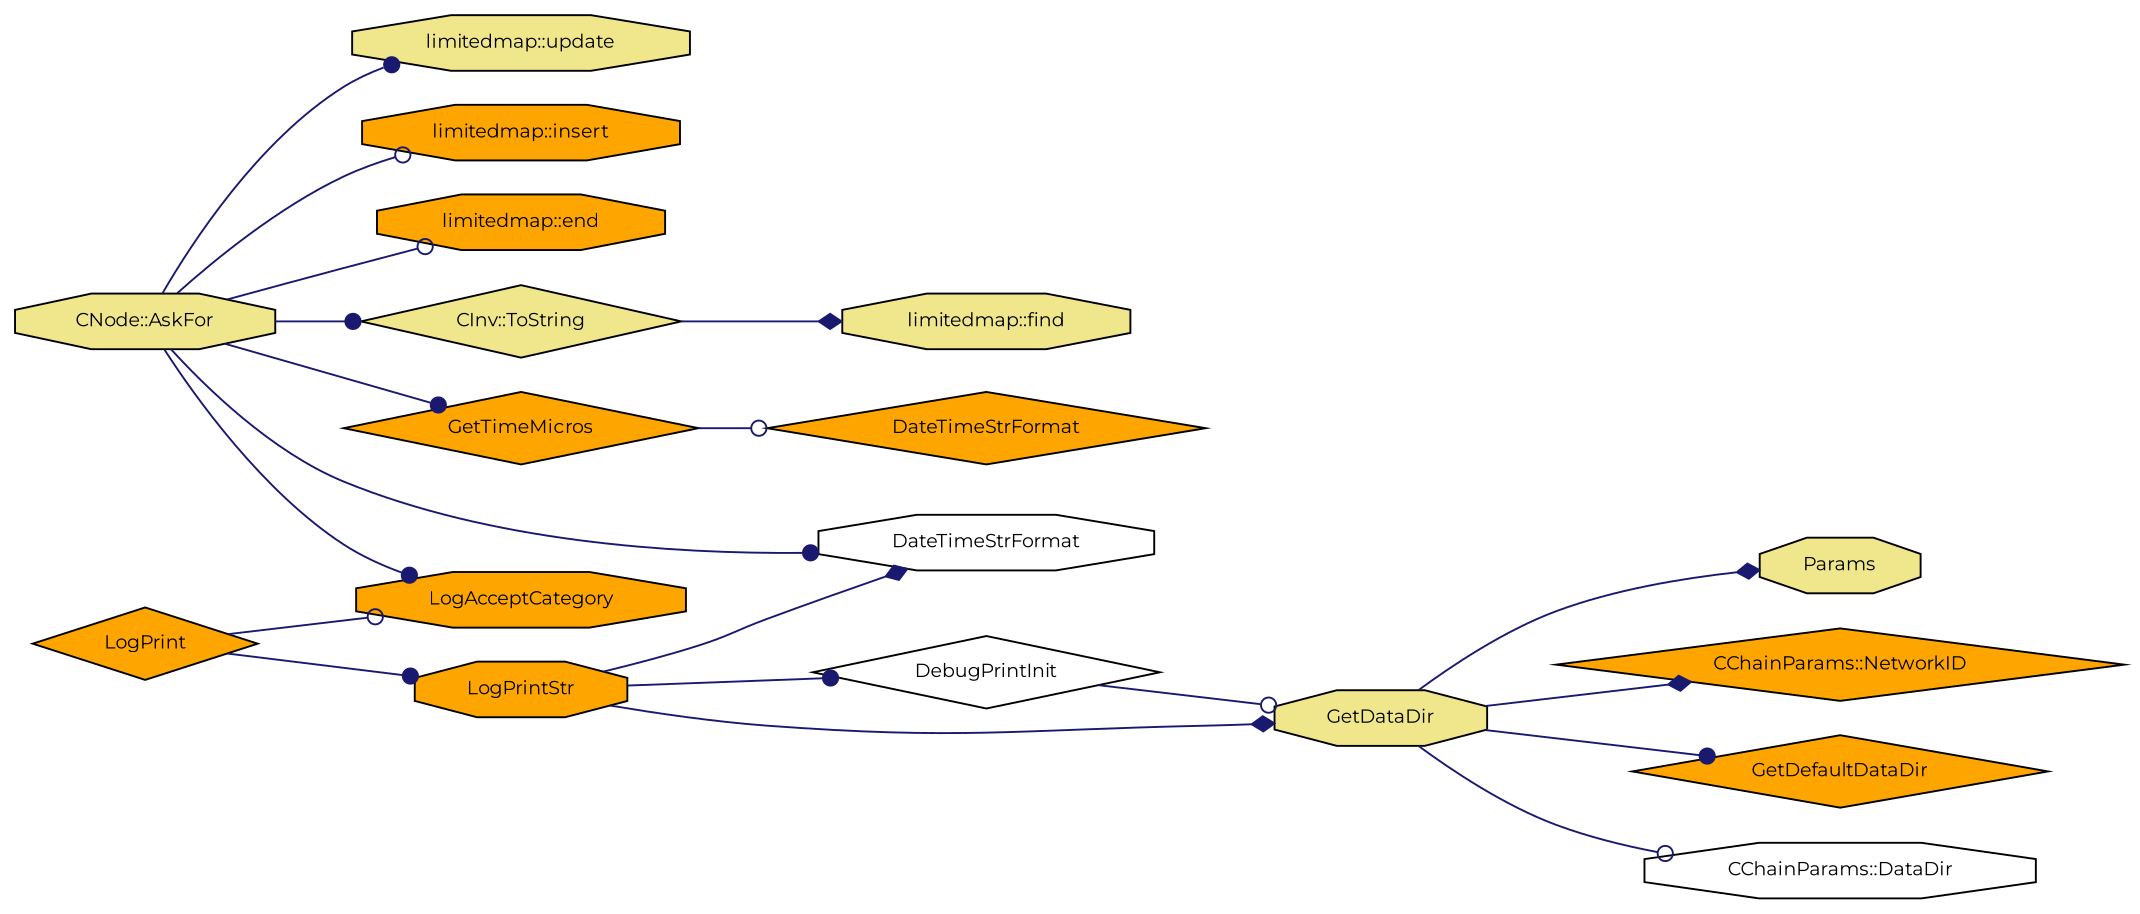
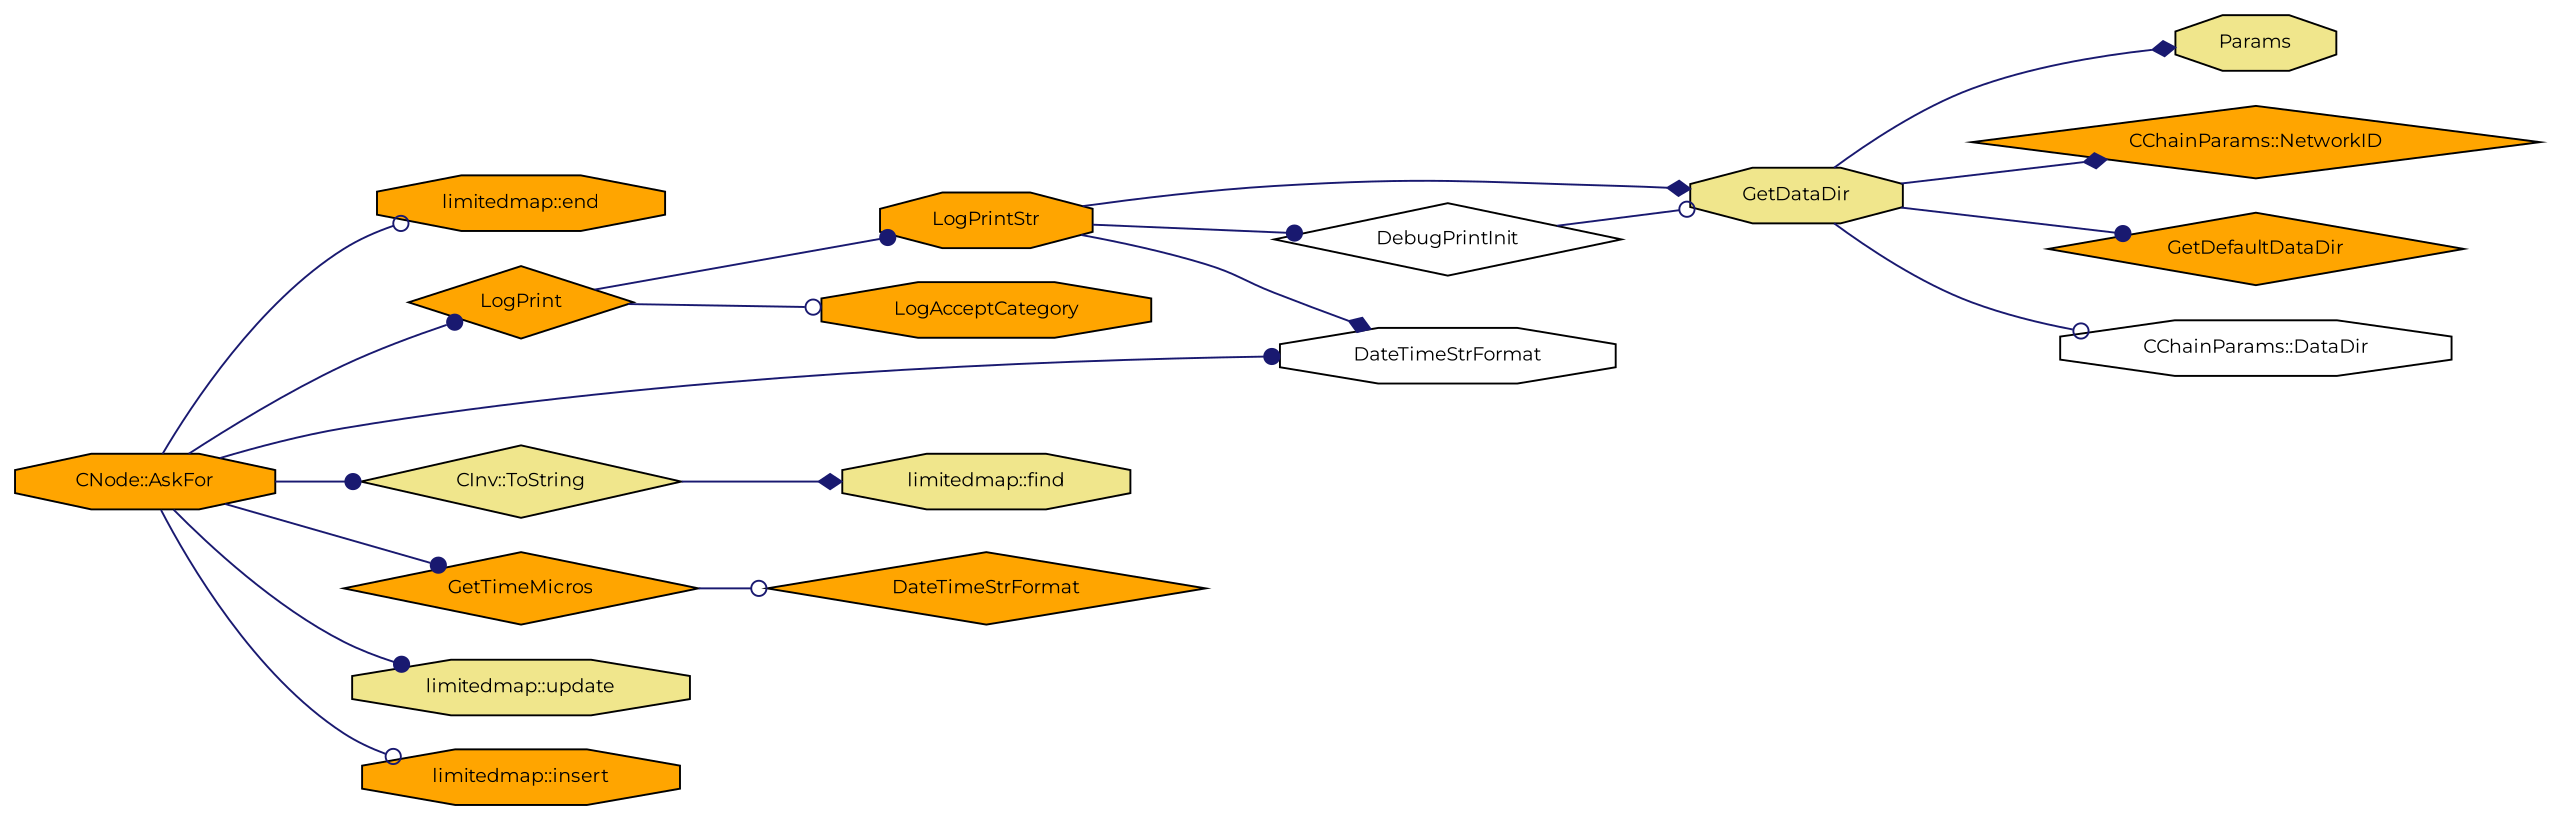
node "CNode::AskFor": fillcolor khaki -> orange
edge "CNode::AskFor" -> "LogAcceptCategory": now "CNode::AskFor" -> "LogPrint"
